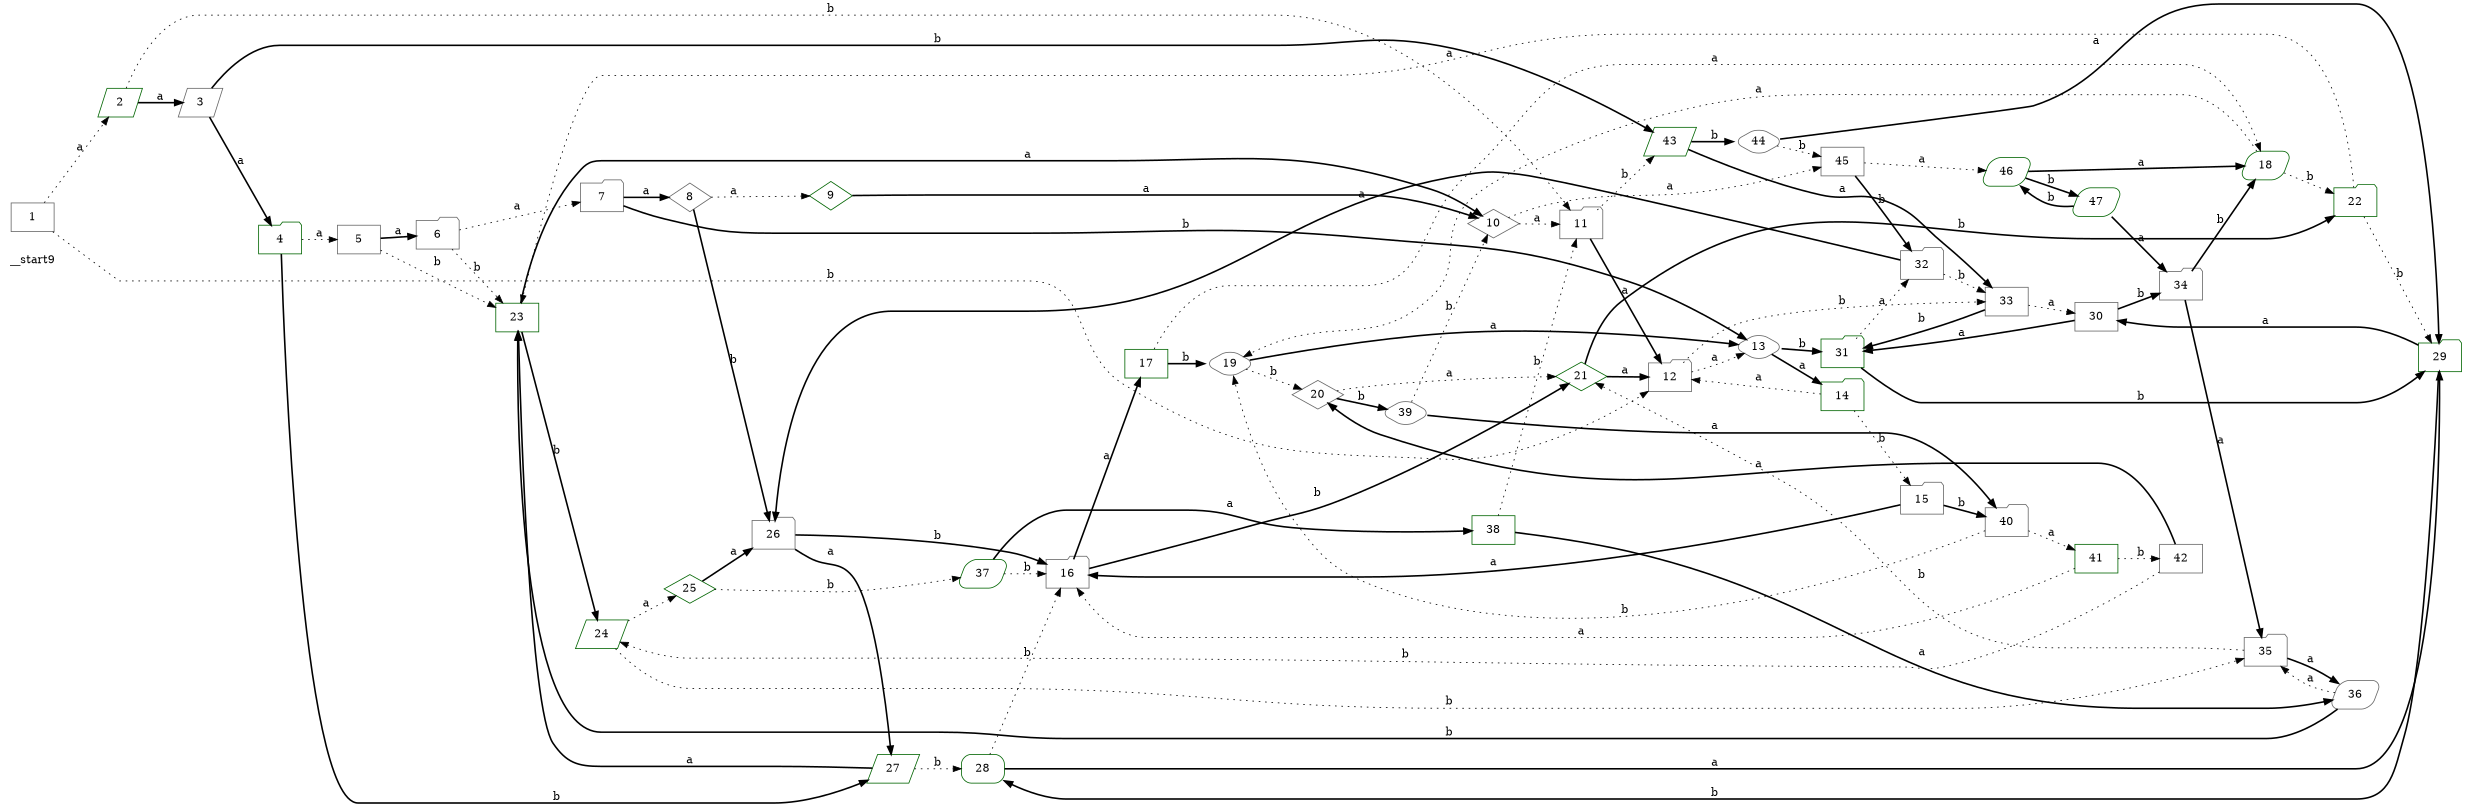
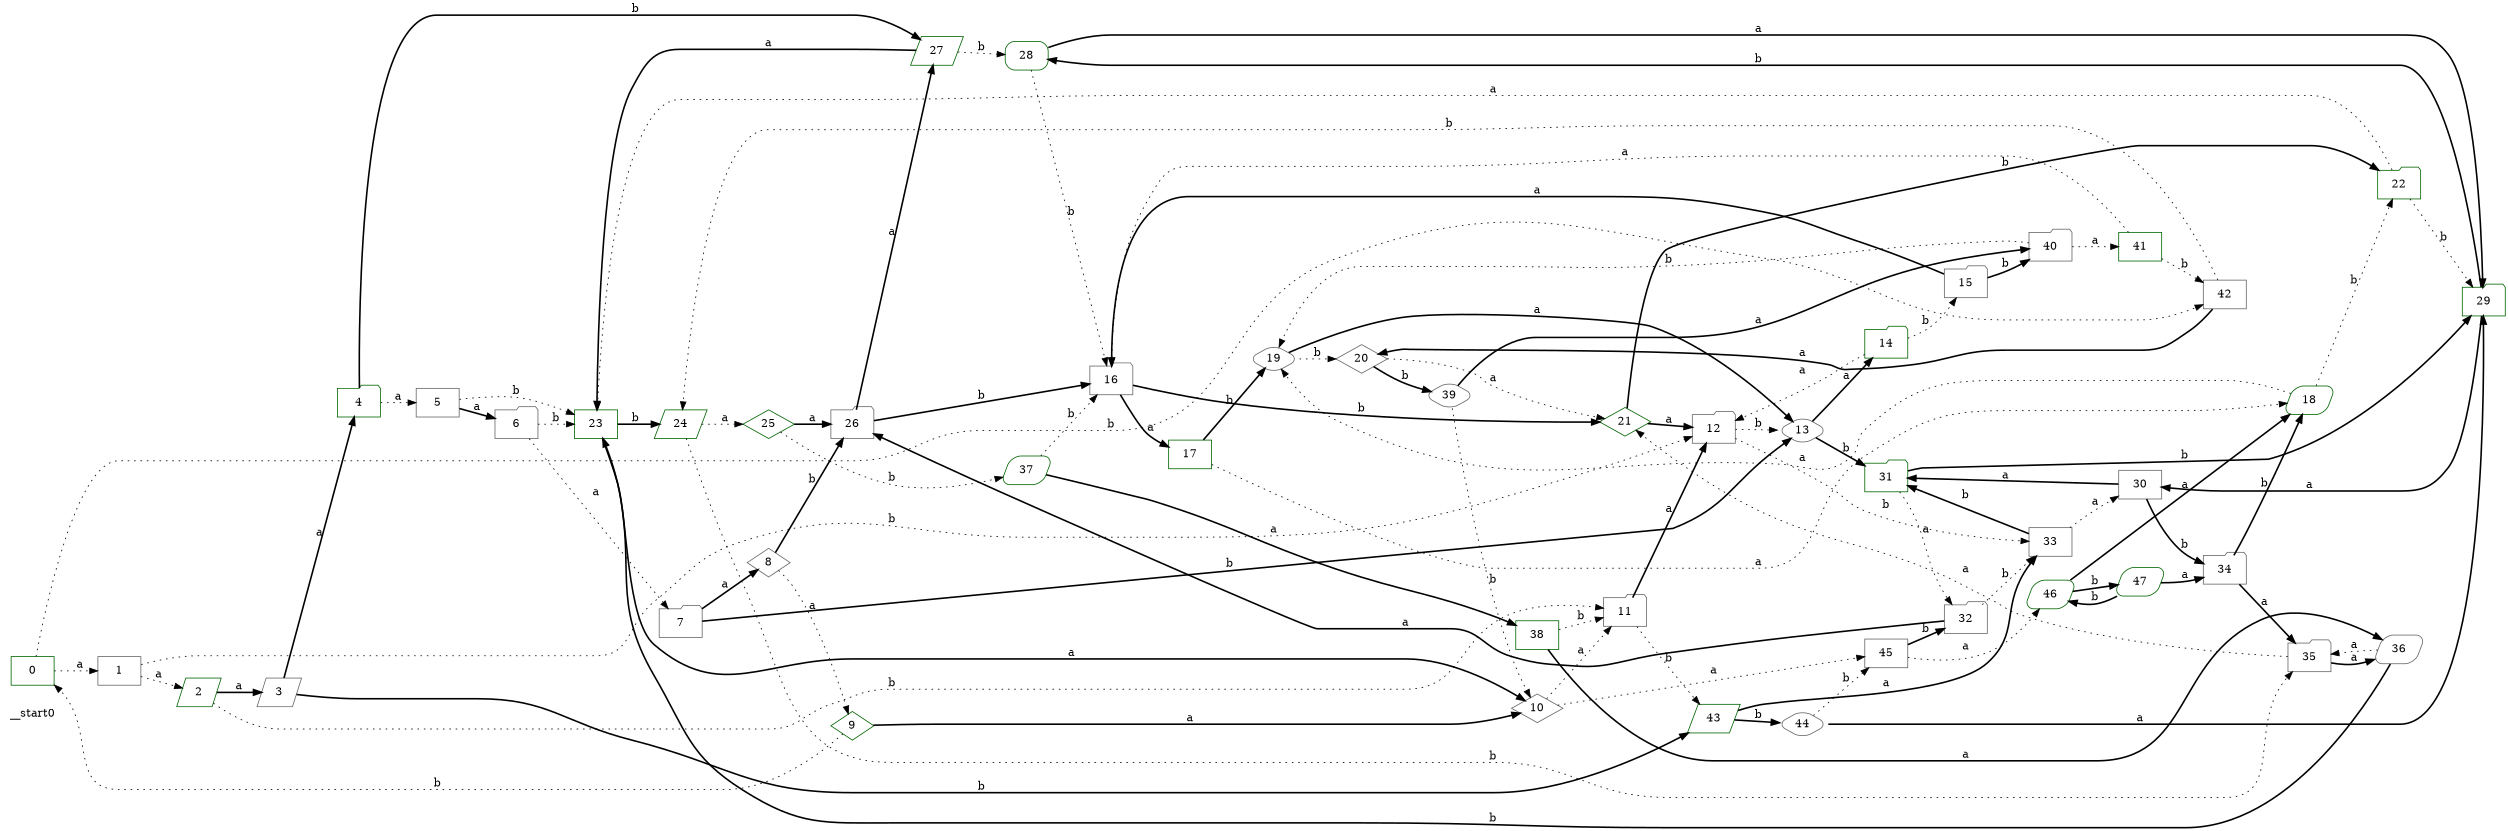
node "__start9": label "__start9" -> "__start0"
edge "12" -> "13": label "a" -> "b"
edge "35" -> "21": label "b" -> "a"
node "0": added
